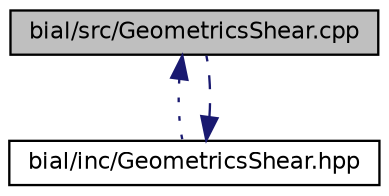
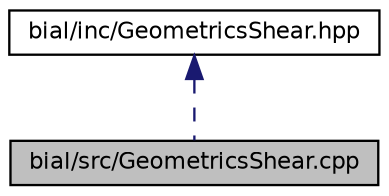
edge "bial/inc/GeometricsShear.hpp" -> "bial/src/GeometricsShear.cpp": removed
